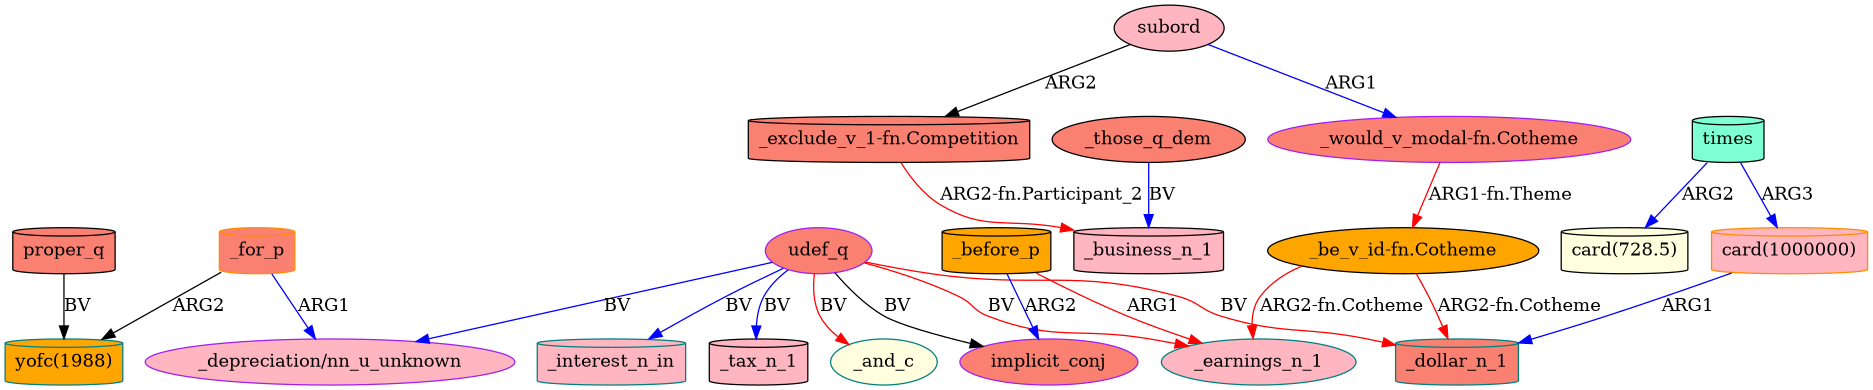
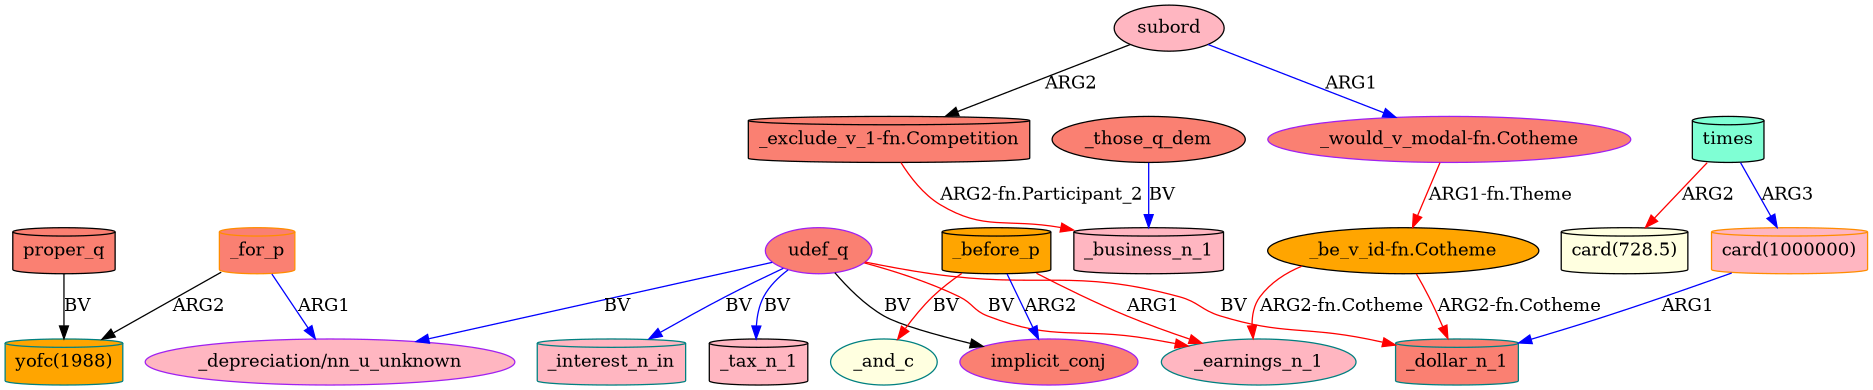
edge "times" -> "card(728.5)": color blue -> red
edge "udef_q" -> "_and_c": now "_before_p" -> "_and_c"
